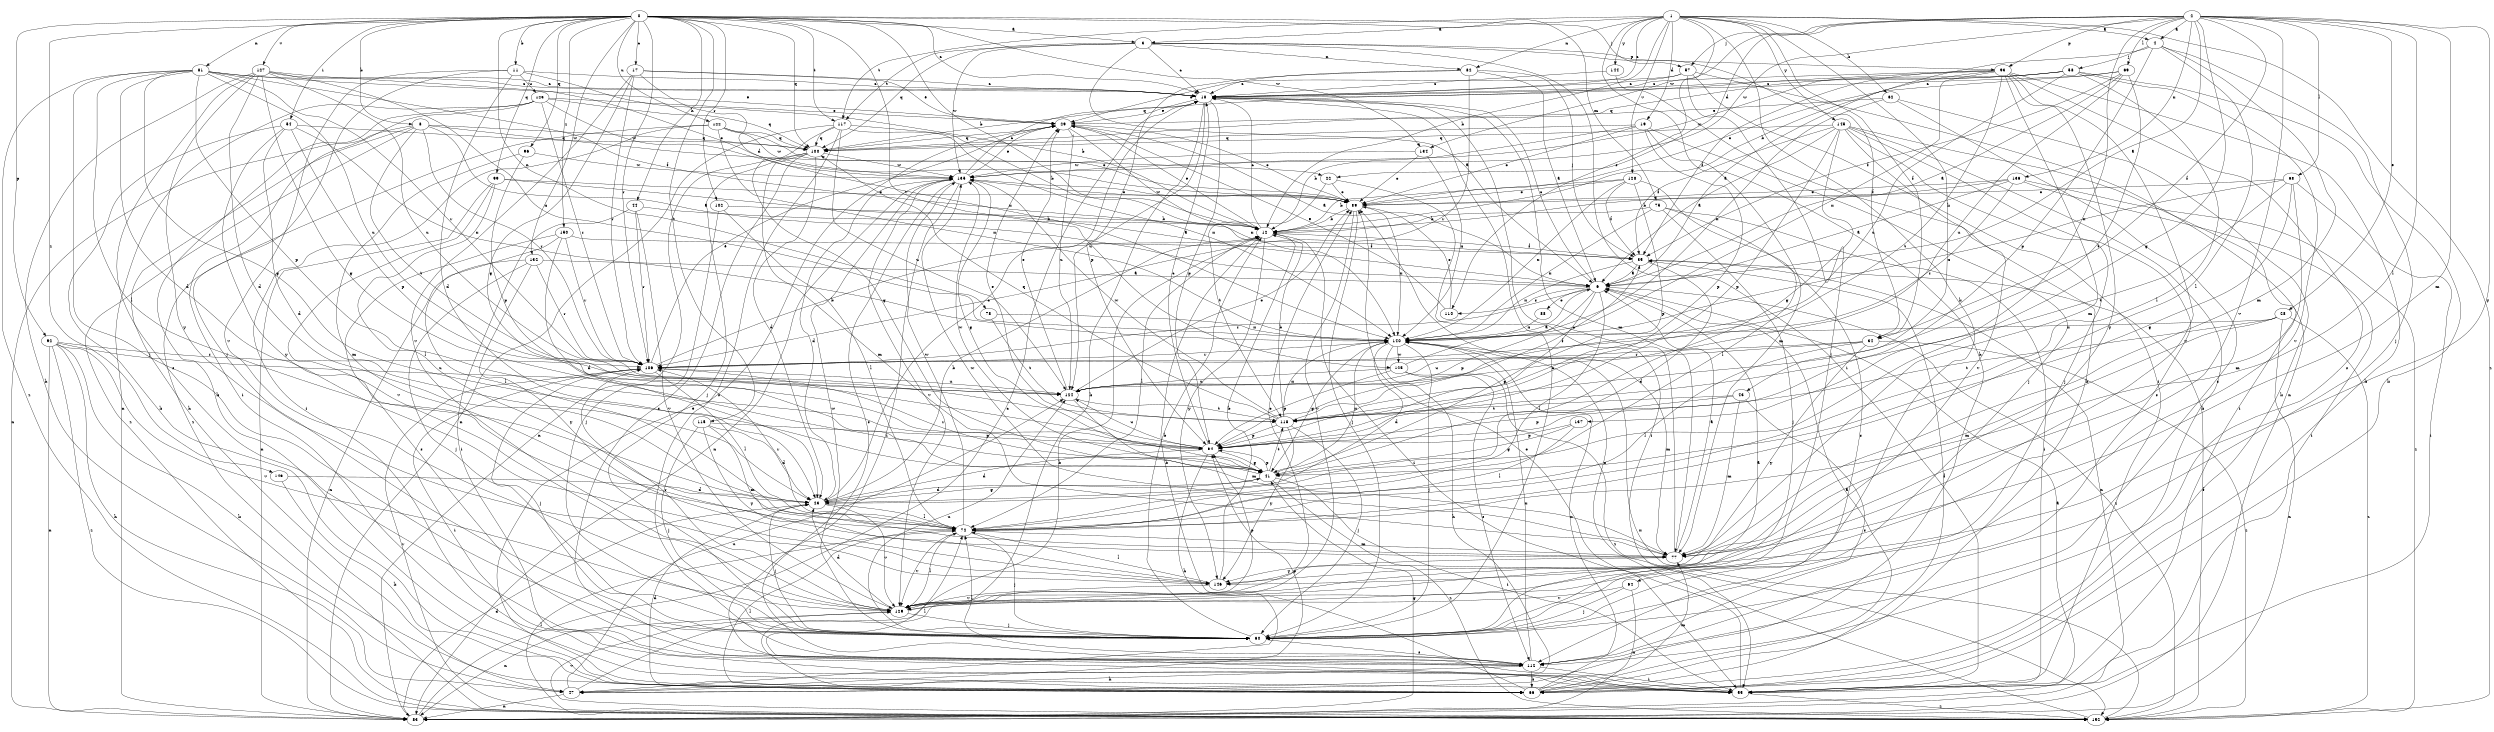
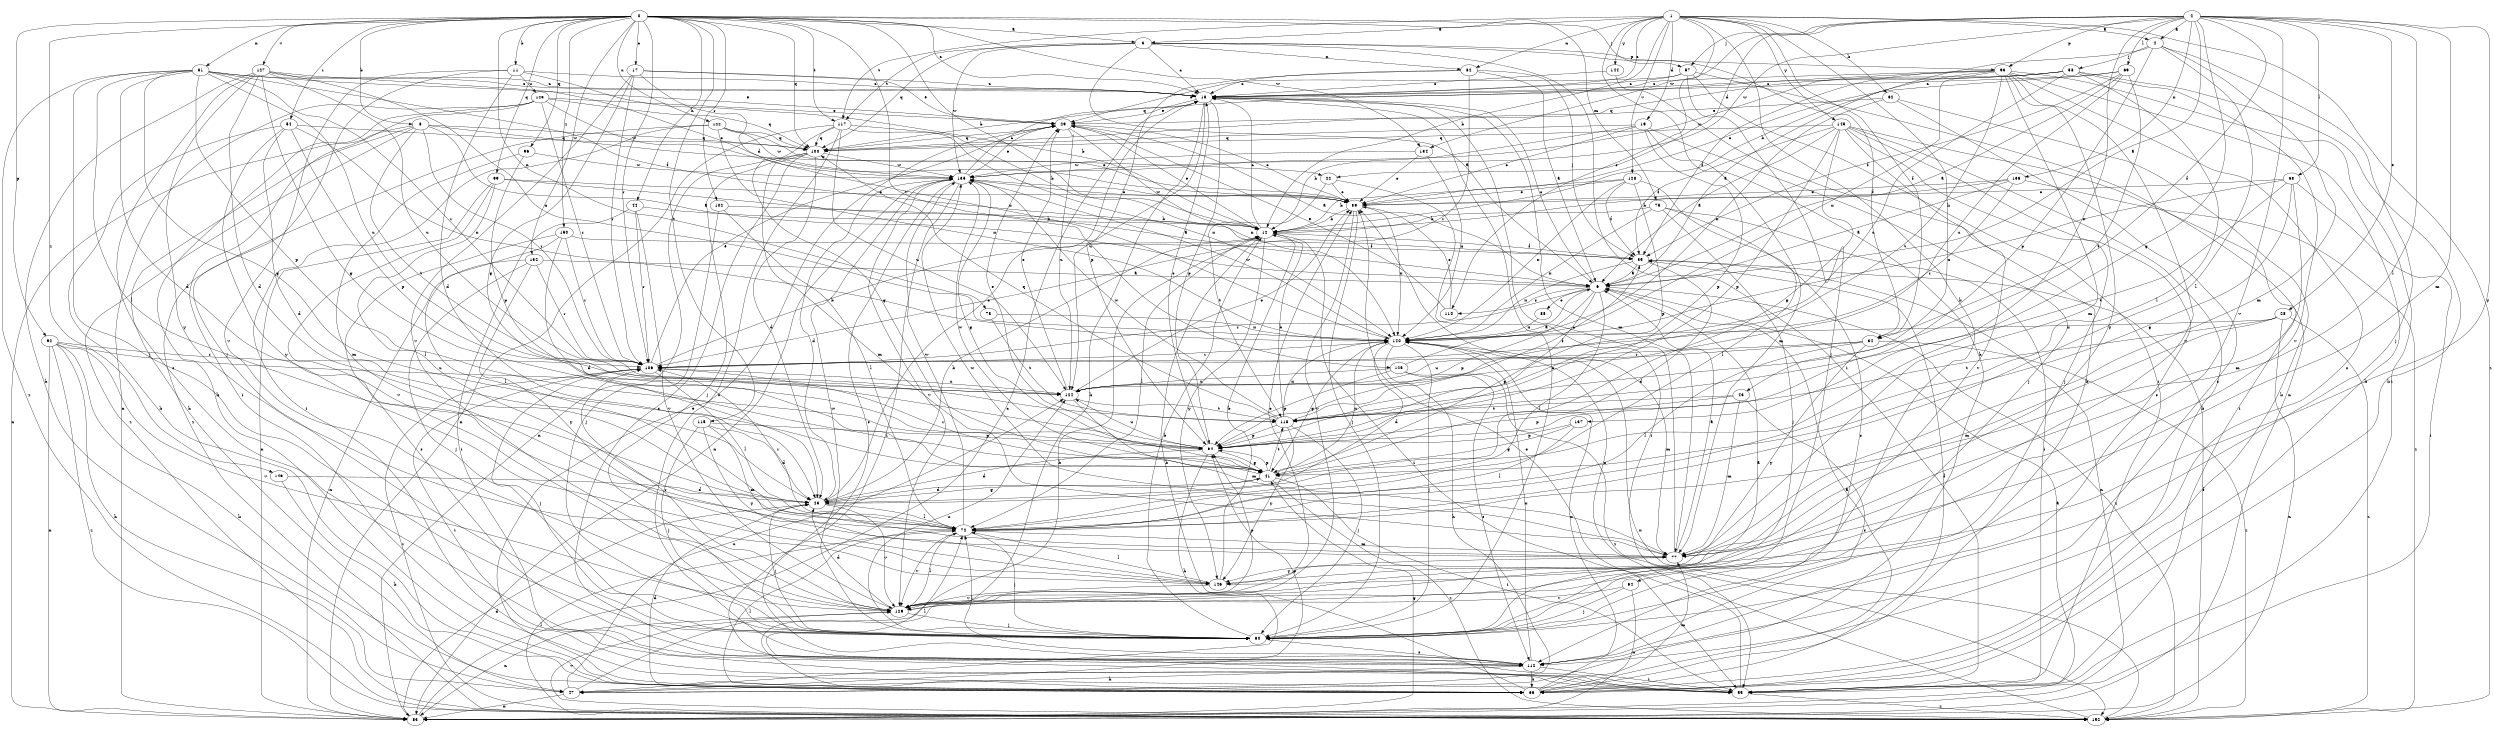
edge "140" -> "125": now "140" -> "135"
edge "136" -> "55": now "93" -> "55"
